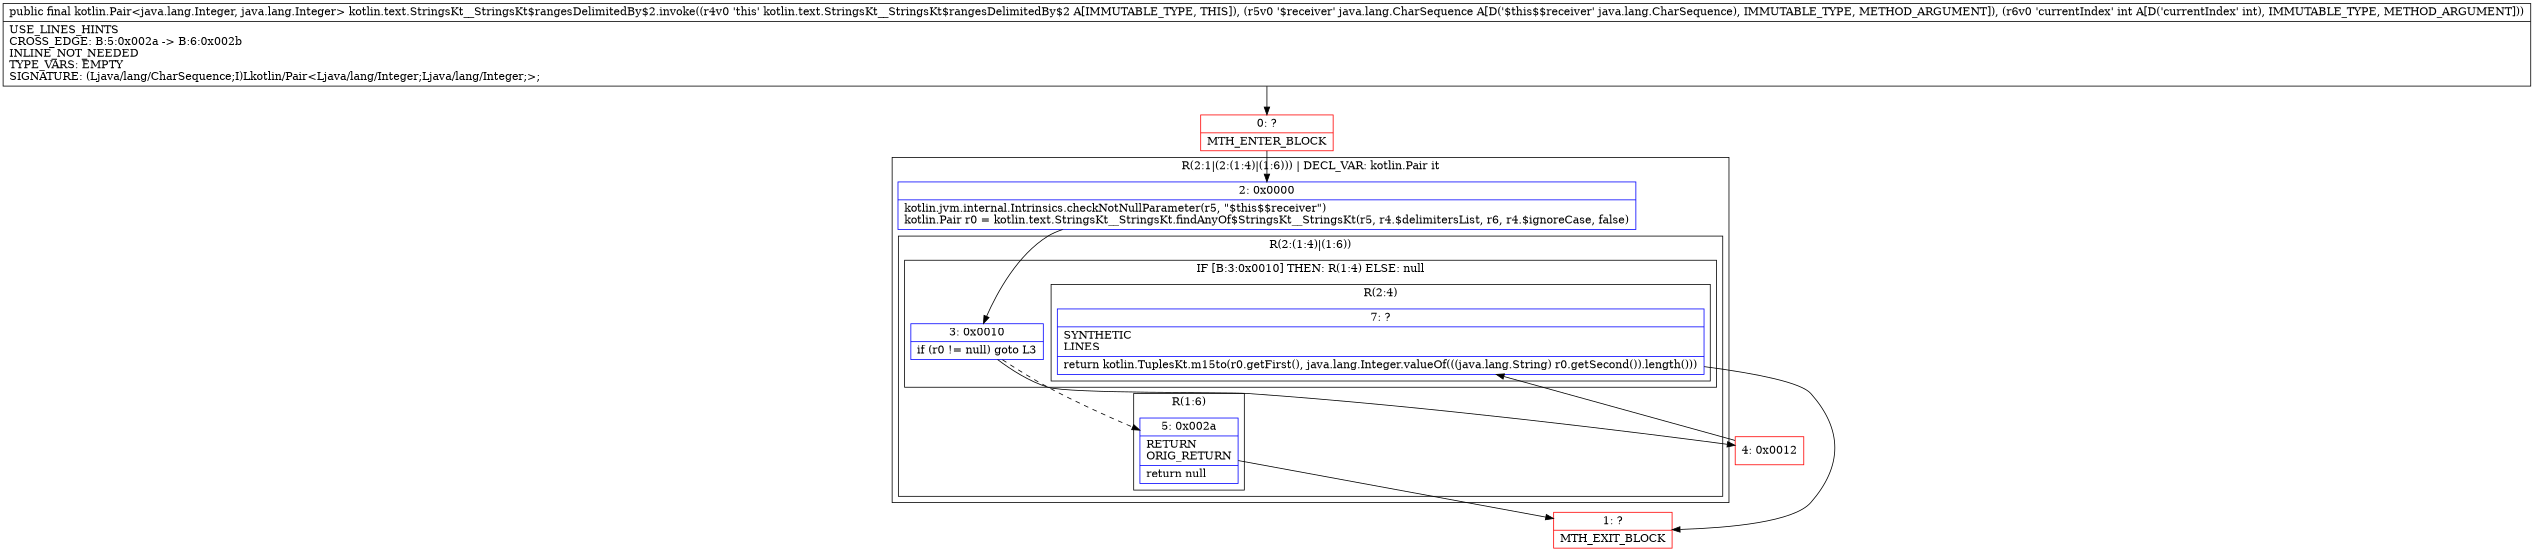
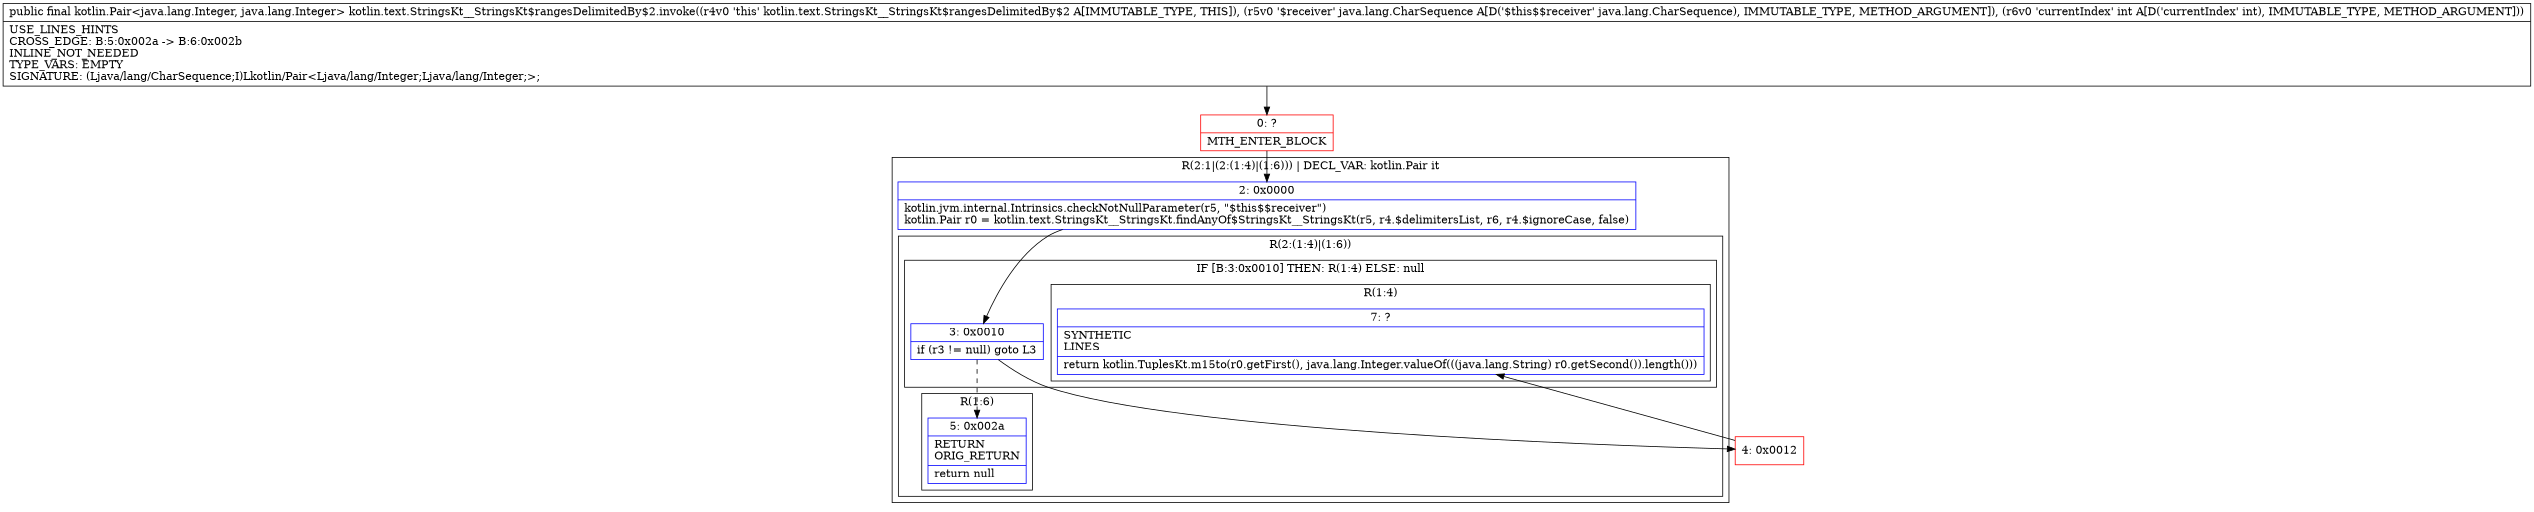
cluster "R(2:4)": label "R(2:4)" -> "R(1:4)"
node "3: 0x0010": text "if (r0 != null) goto L3" -> "if (r3 != null) goto L3"
node "1: ?": removed
